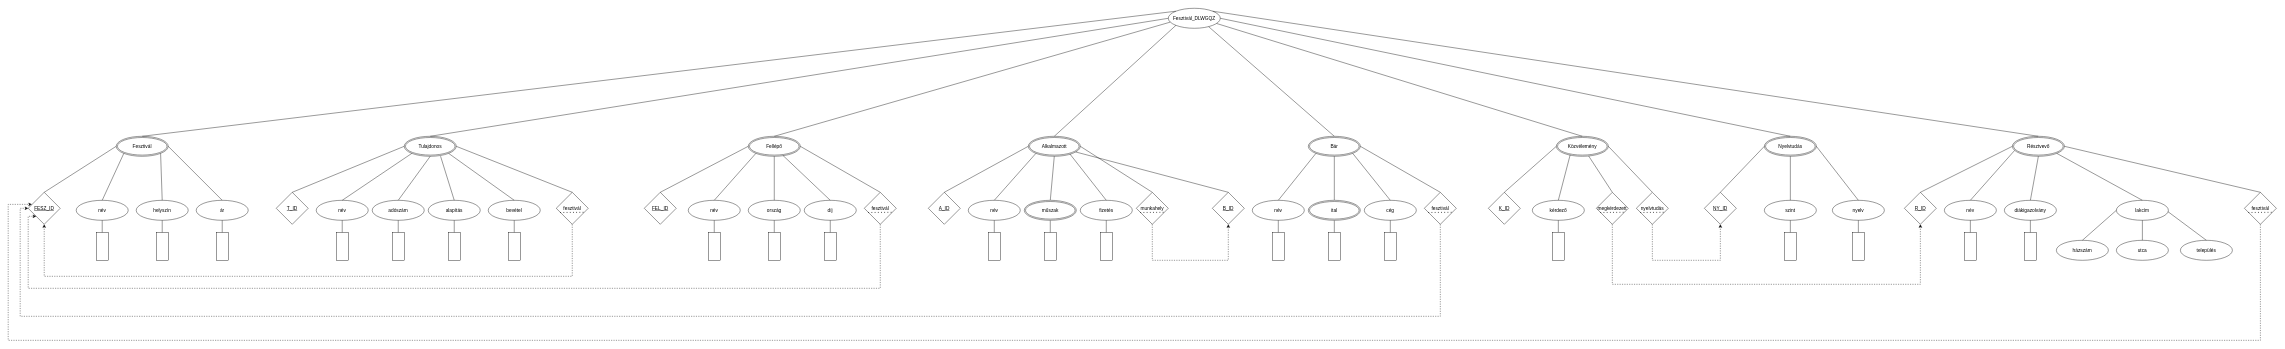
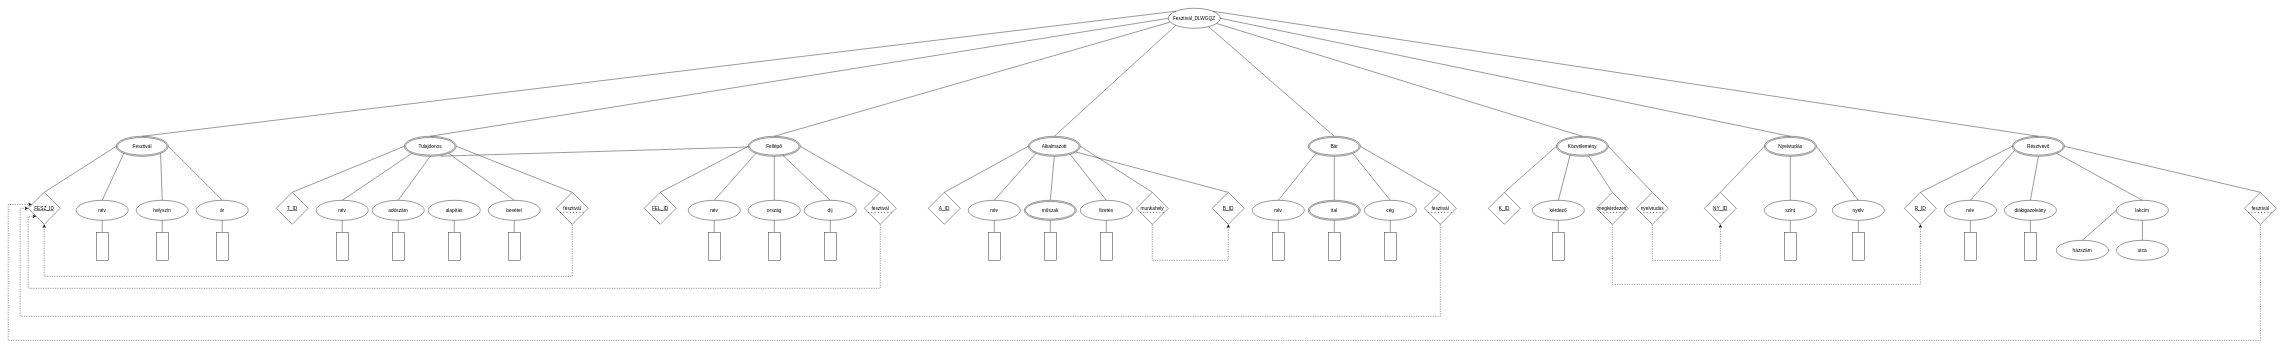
edge "Tulajdonos" -- "alapítás": now "Tulajdonos" -- "Fellépő"
edge "lakcím" -- "település": removed
node "település": removed
